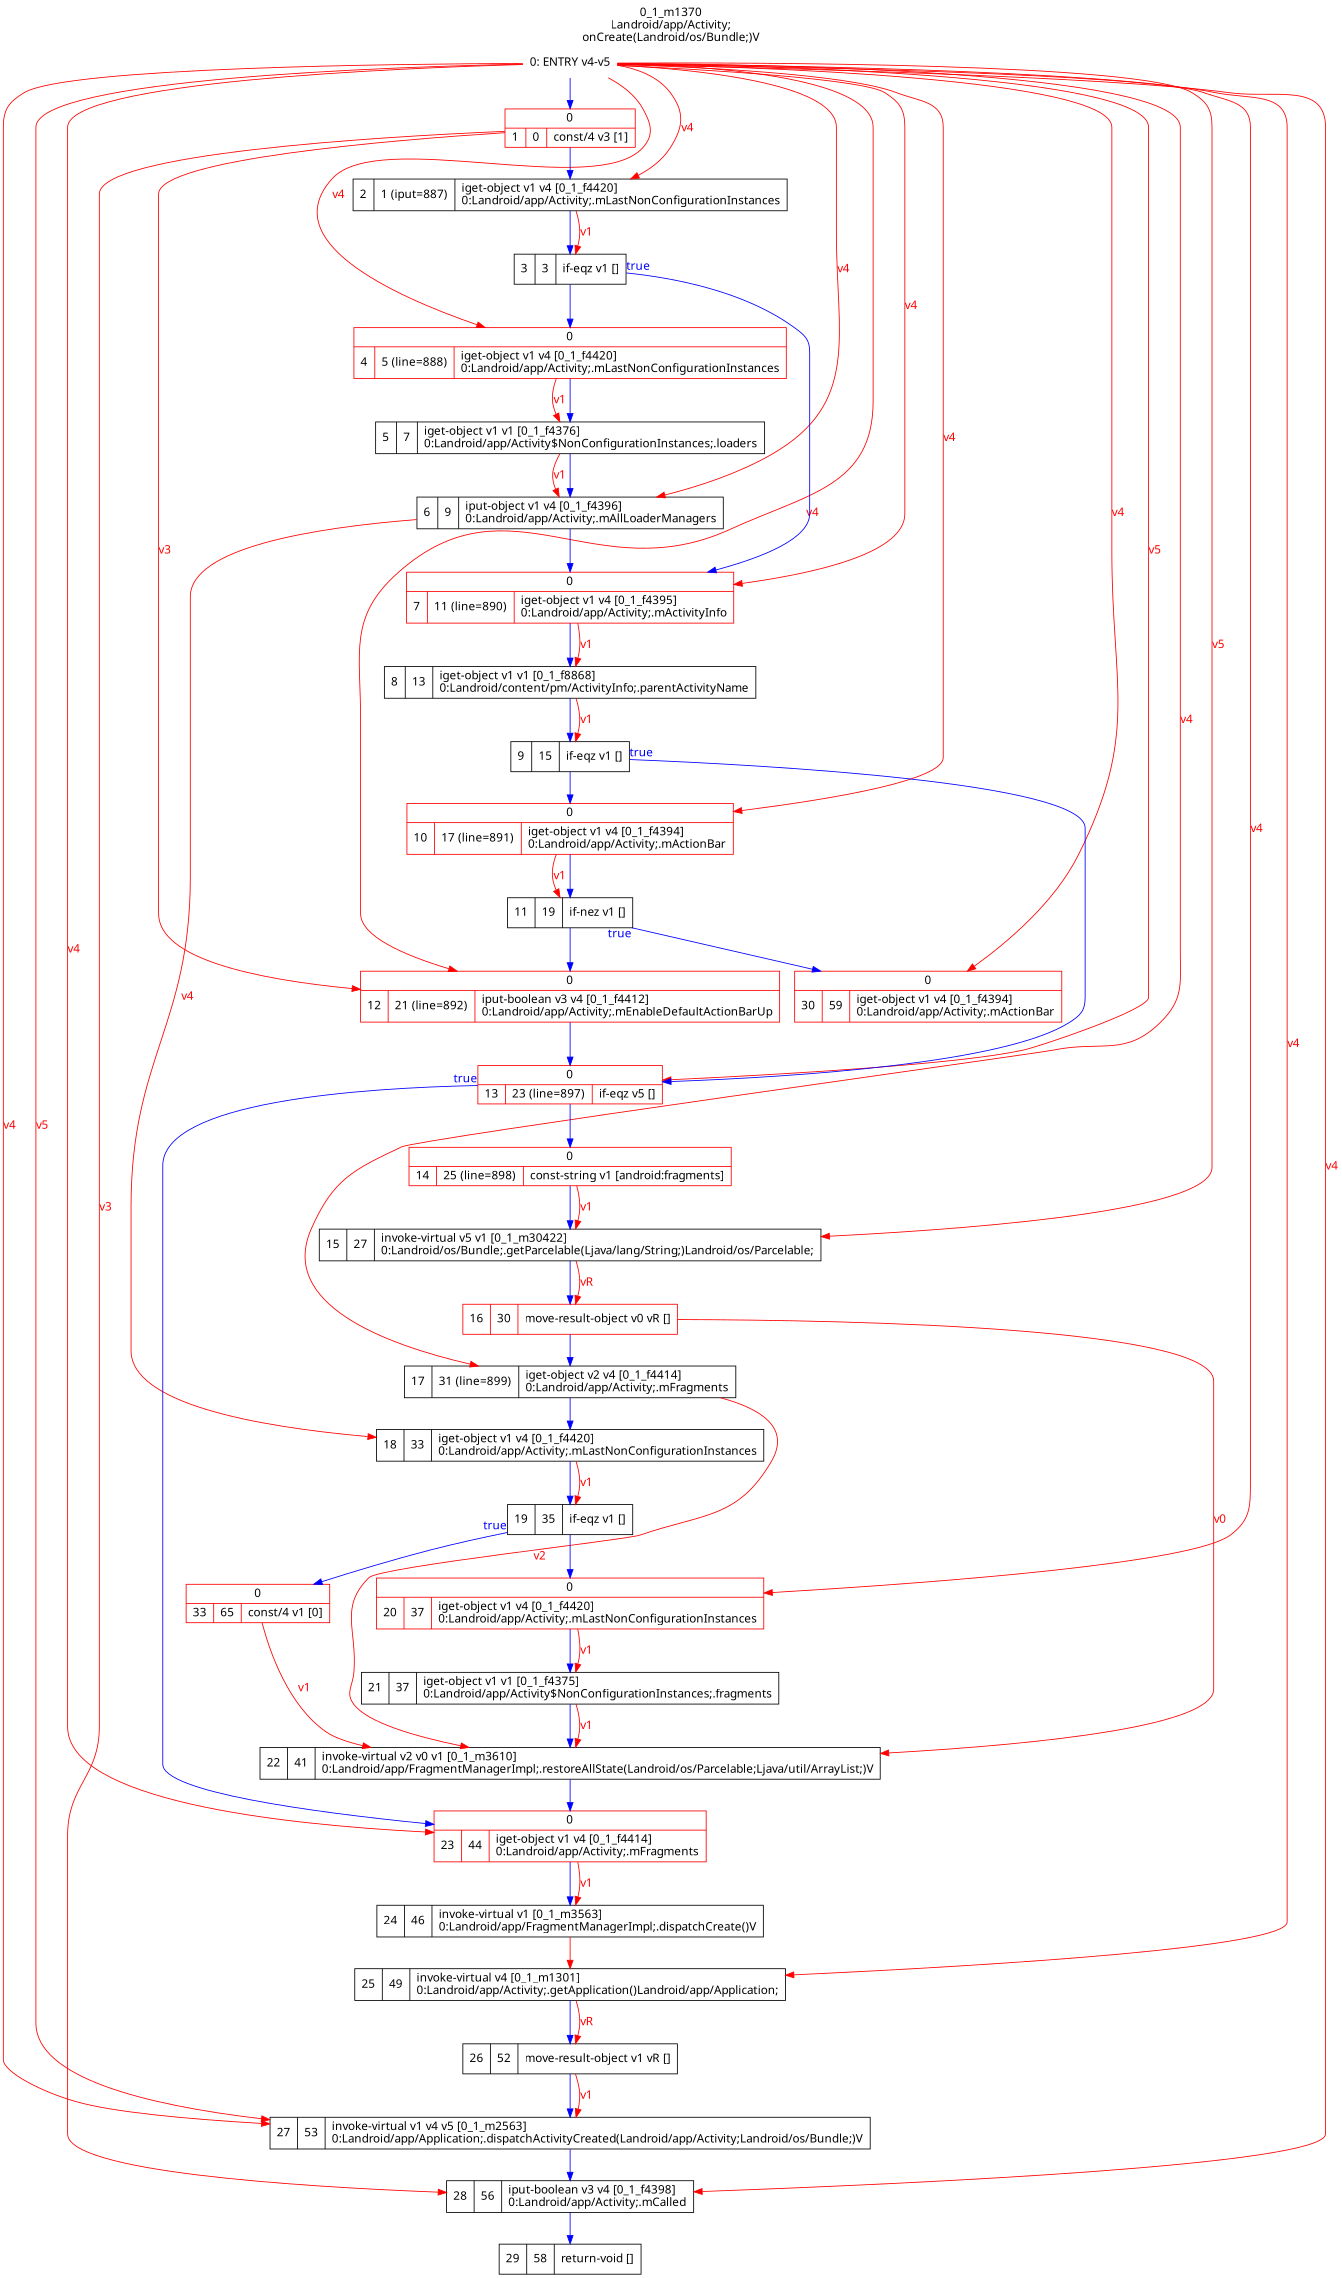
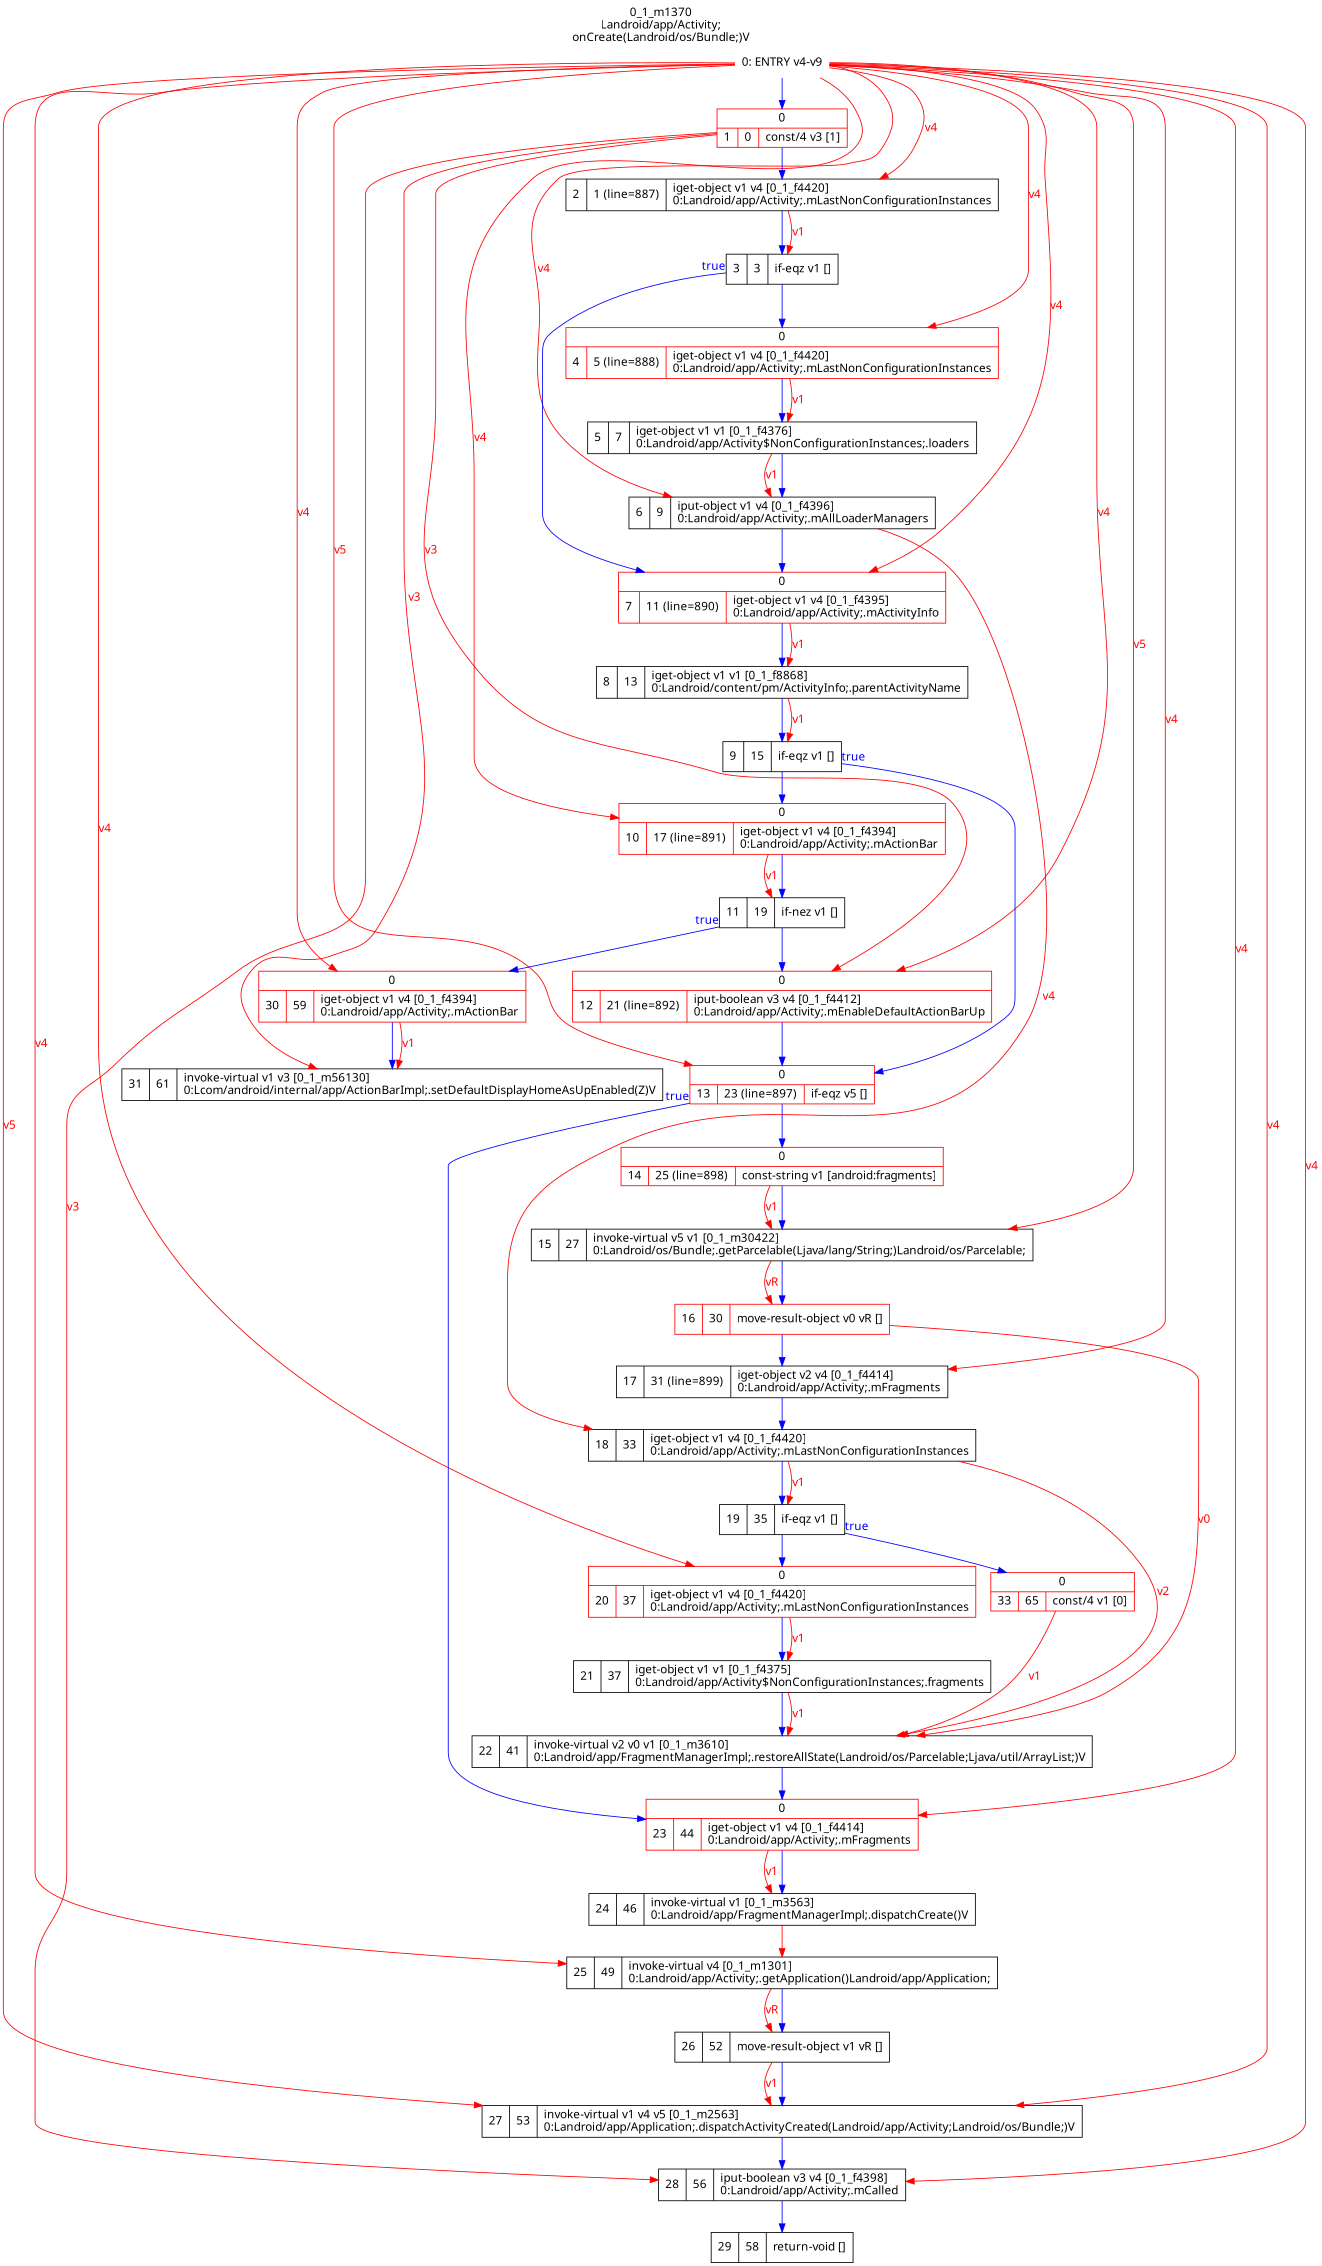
node "0: ENTRY v4-v5": label "0: ENTRY v4-v5" -> "0: ENTRY v4-v9"
node "2": text "1 (iput=887)" -> "1 (line=887)"
node "31": added
edge "17" -> "22": now "18" -> "22"
